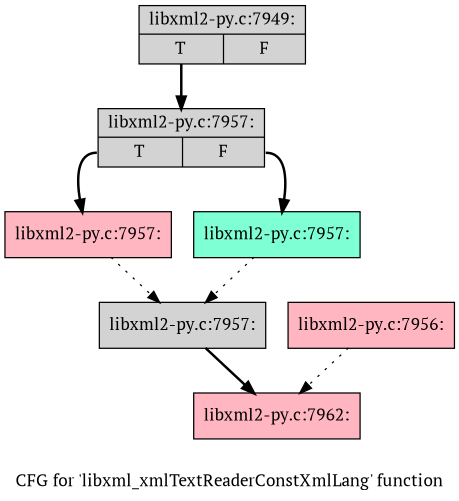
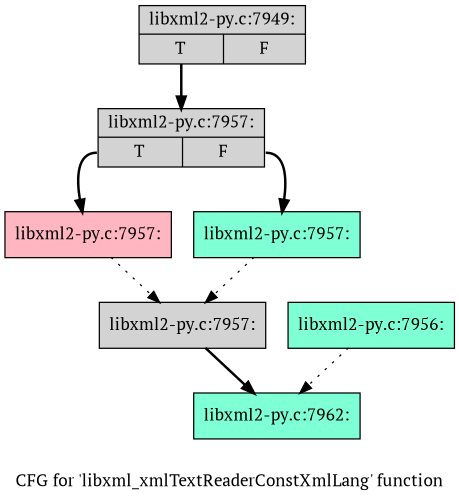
node "libxml2-py.c:7956:": fillcolor lightpink -> aquamarine
node "libxml2-py.c:7962:": fillcolor lightpink -> aquamarine
